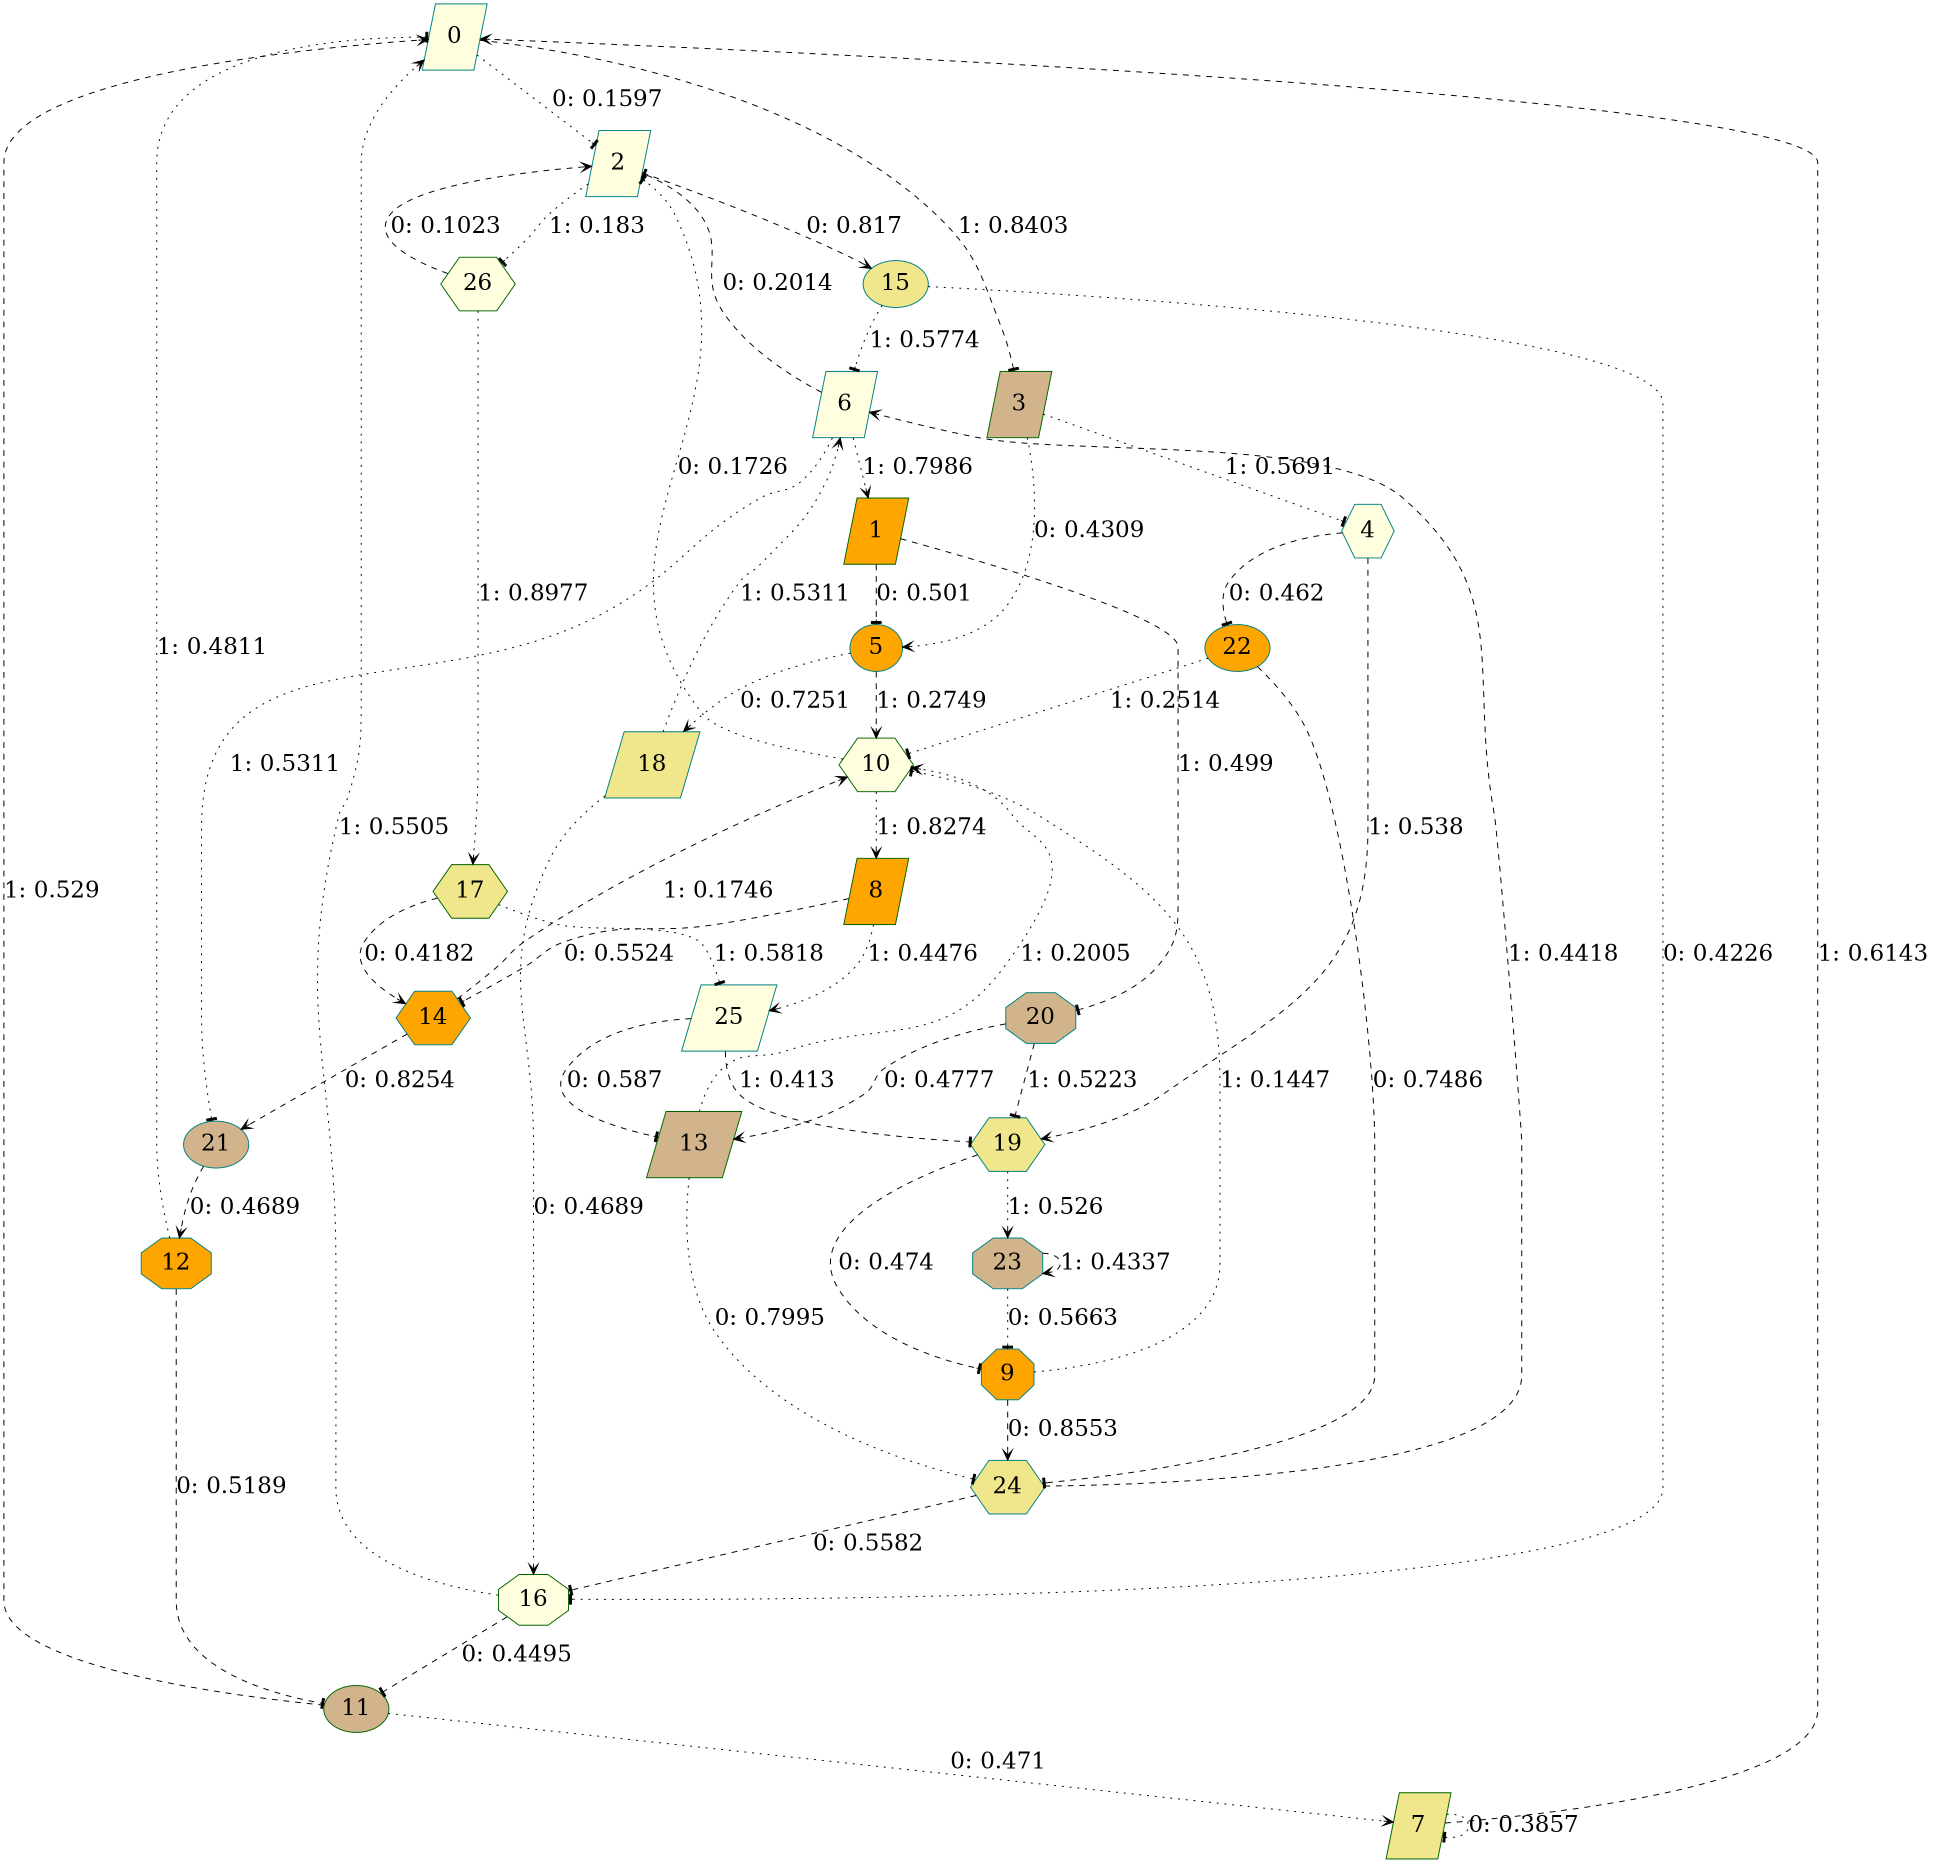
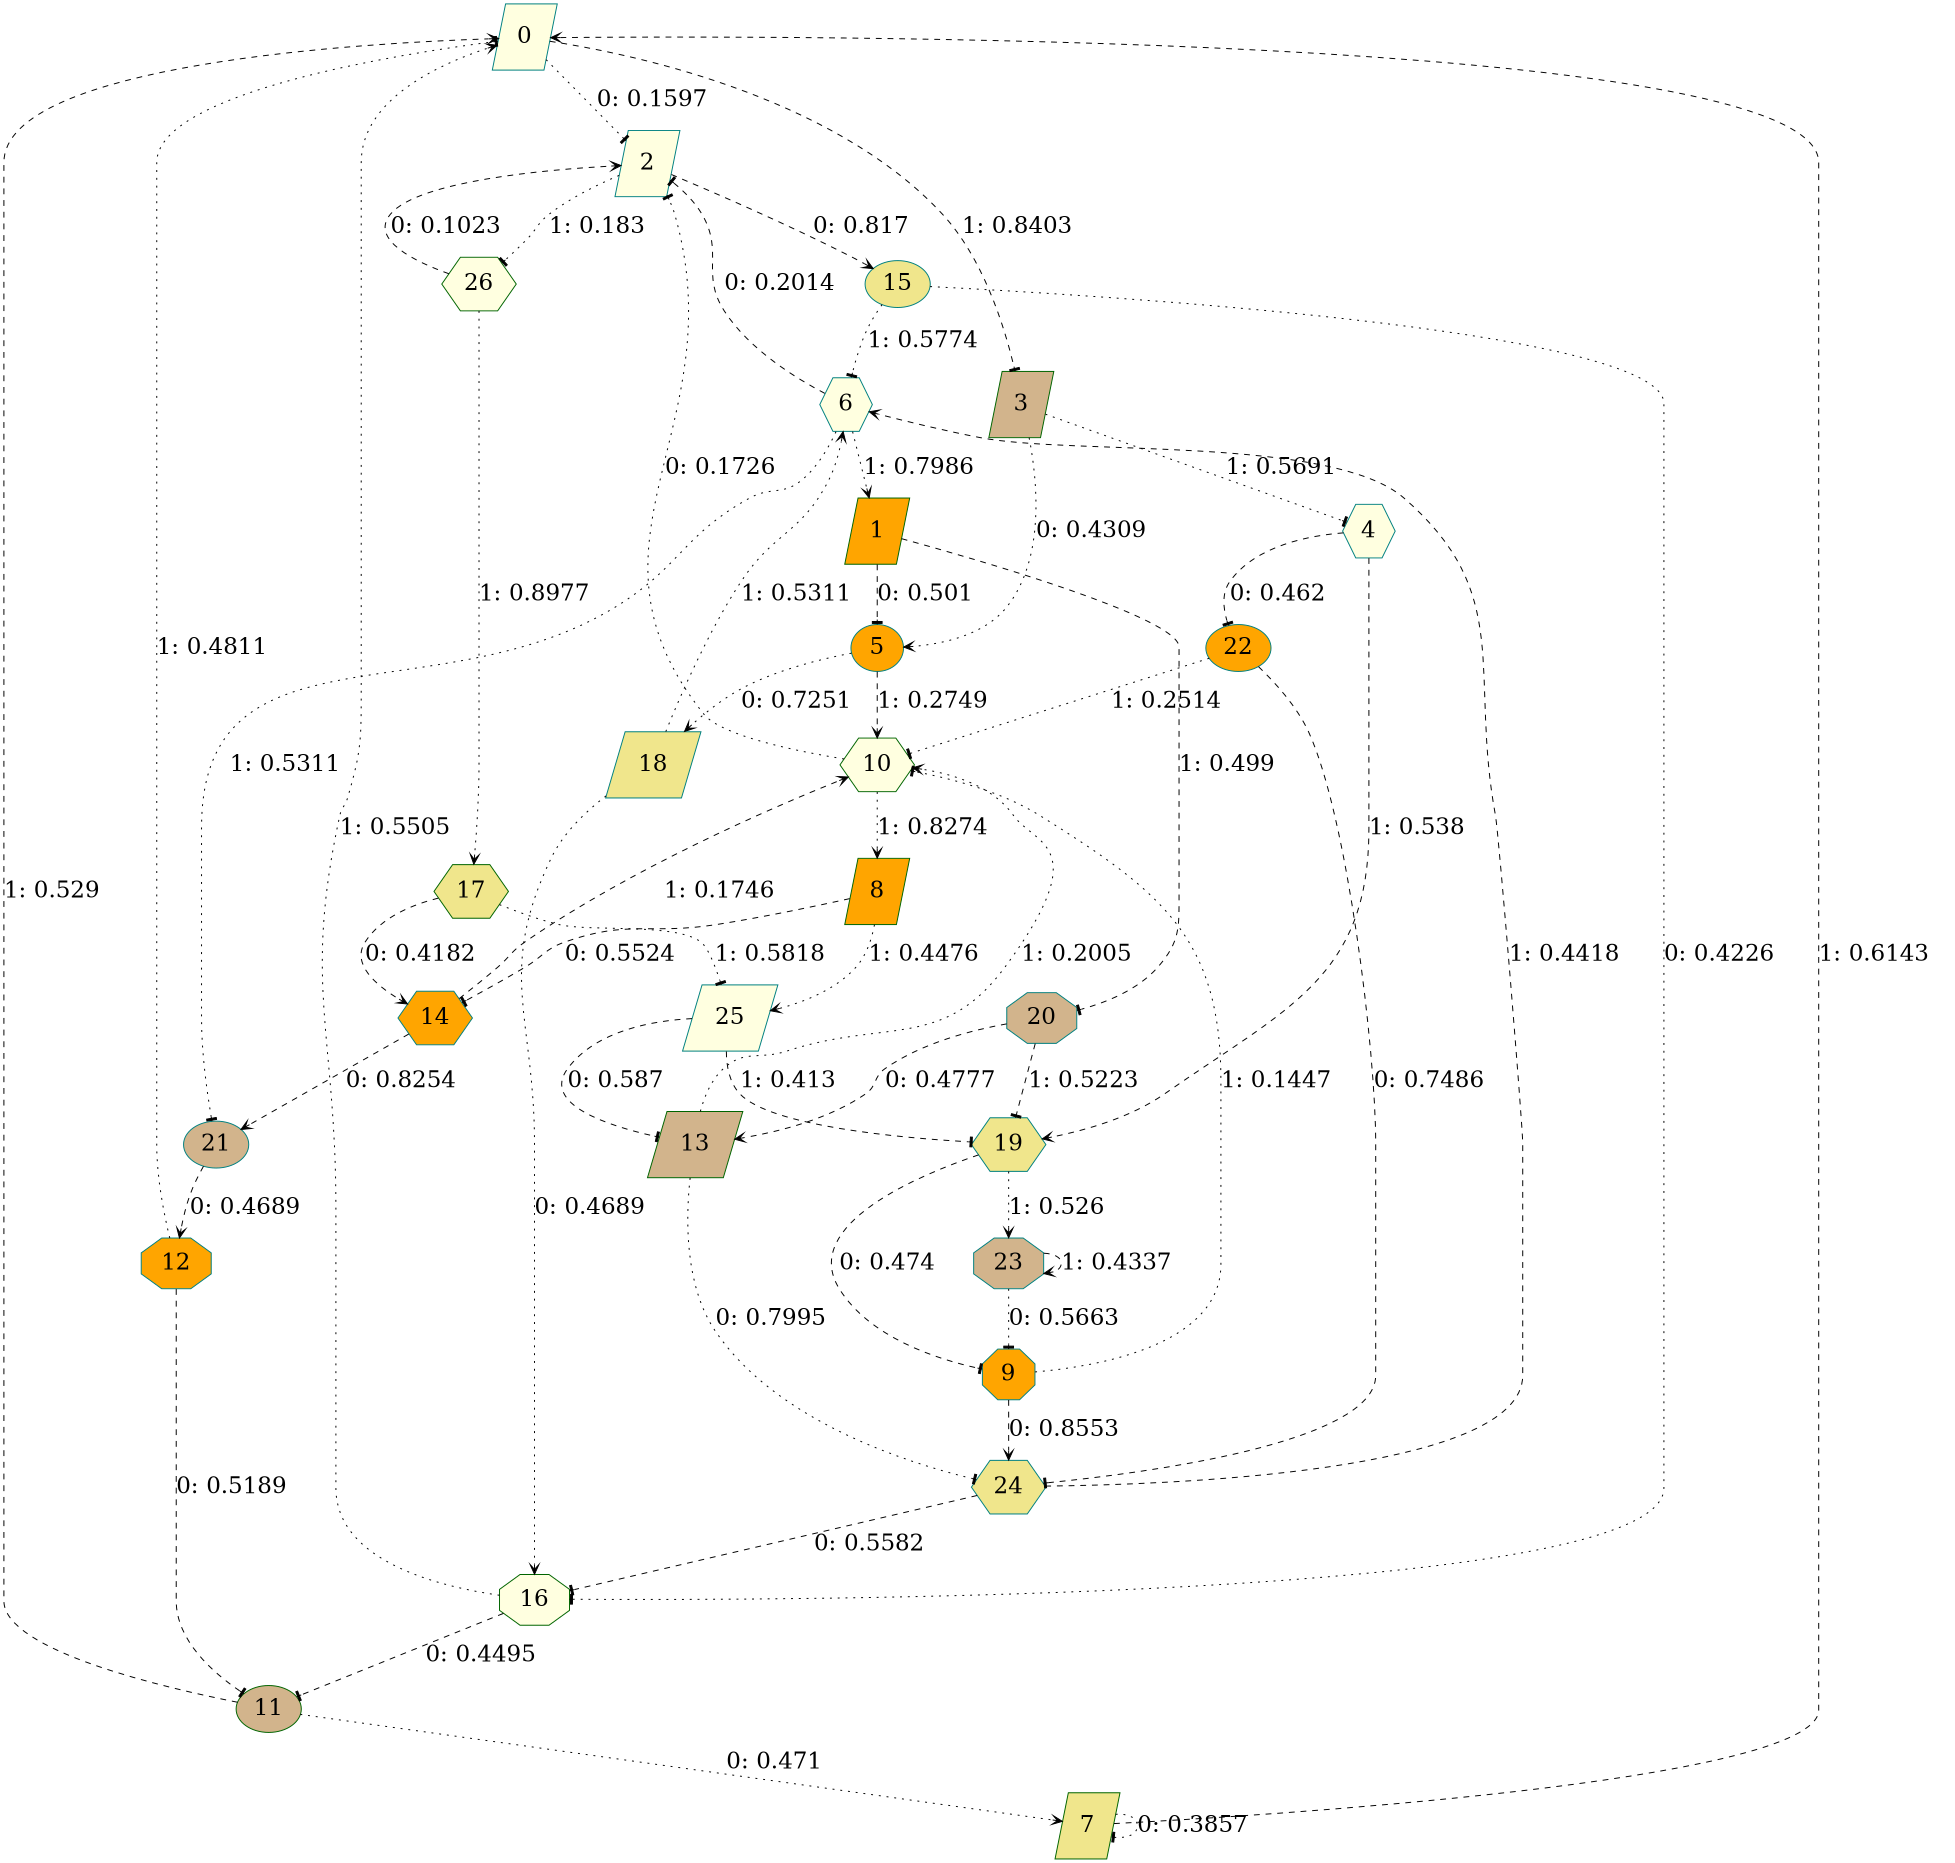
node "6": shape parallelogram -> hexagon
